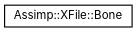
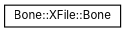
node "Assimp::XFile::Bone": label "Assimp::XFile::Bone" -> "Bone::XFile::Bone"
